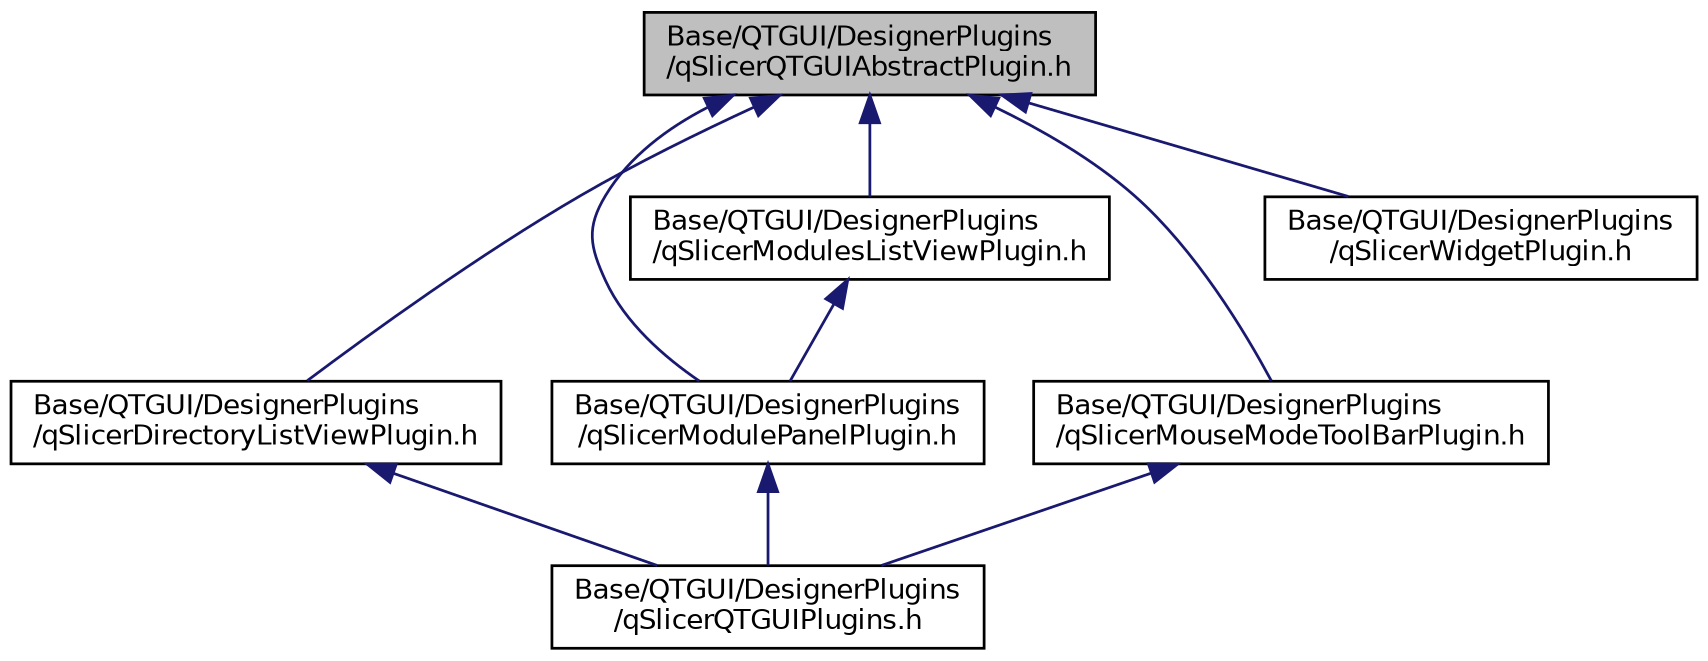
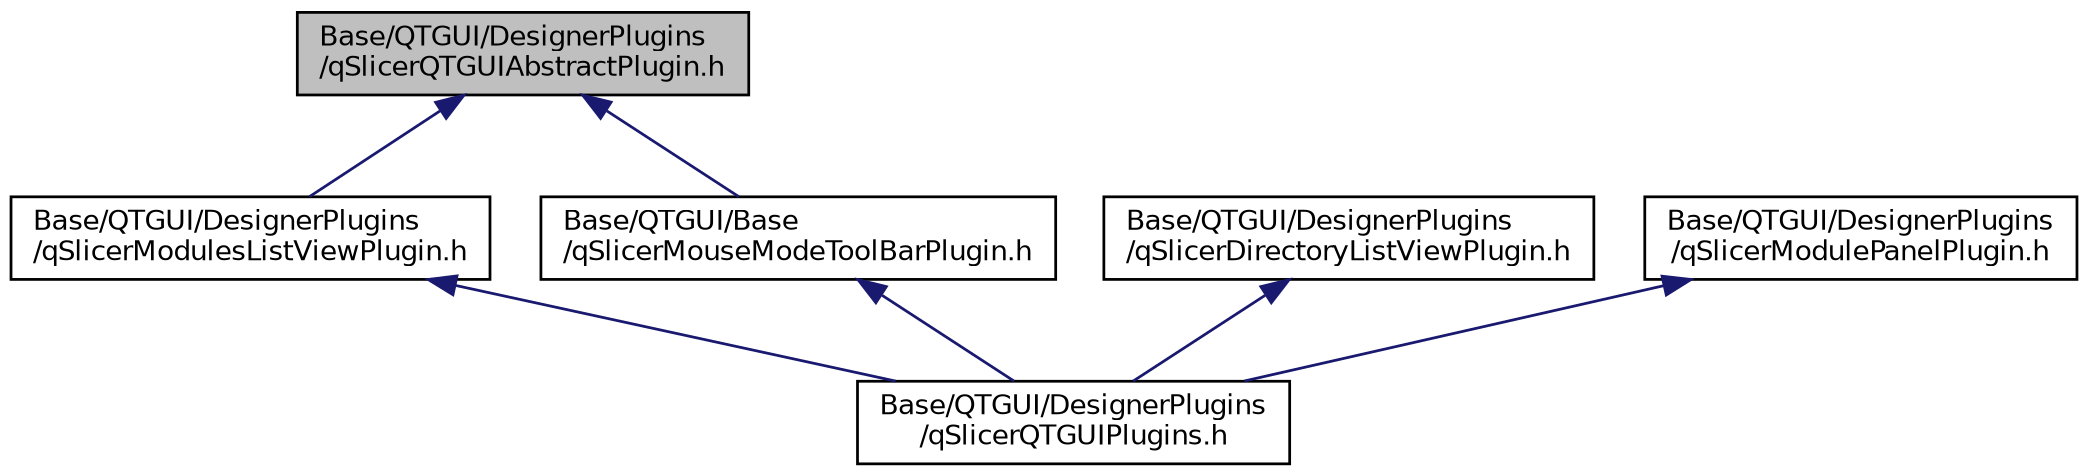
edge "Base/QTGUI/DesignerPlugins /qSlicerDirectoryListViewPlugin.h" -> "Base/QTGUI/DesignerPlugins /qSlicerQTGUIAbstractPlugin.h": removed
node "Base/QTGUI/DesignerPlugins /qSlicerWidgetPlugin.h": removed
edge "Base/QTGUI/DesignerPlugins /qSlicerModulePanelPlugin.h" -> "Base/QTGUI/DesignerPlugins /qSlicerQTGUIAbstractPlugin.h": removed
edge "Base/QTGUI/DesignerPlugins /qSlicerModulePanelPlugin.h" -> "Base/QTGUI/DesignerPlugins /qSlicerModulesListViewPlugin.h": now "Base/QTGUI/DesignerPlugins /qSlicerQTGUIPlugins.h" -> "Base/QTGUI/DesignerPlugins /qSlicerModulesListViewPlugin.h"
node "Base/QTGUI/DesignerPlugins /qSlicerMouseModeToolBarPlugin.h": label "Base/QTGUI/DesignerPlugins /qSlicerMouseModeToolBarPlugin.h" -> "Base/QTGUI/Base /qSlicerMouseModeToolBarPlugin.h"
